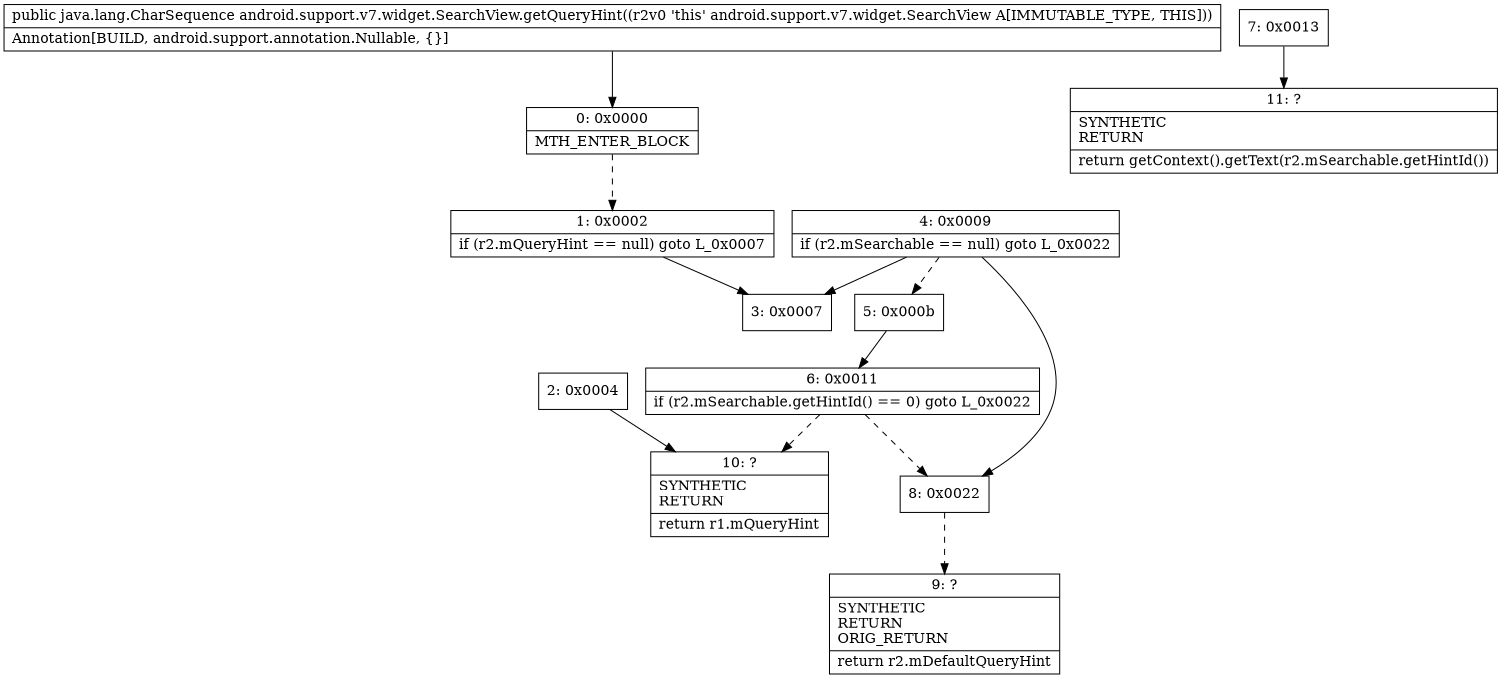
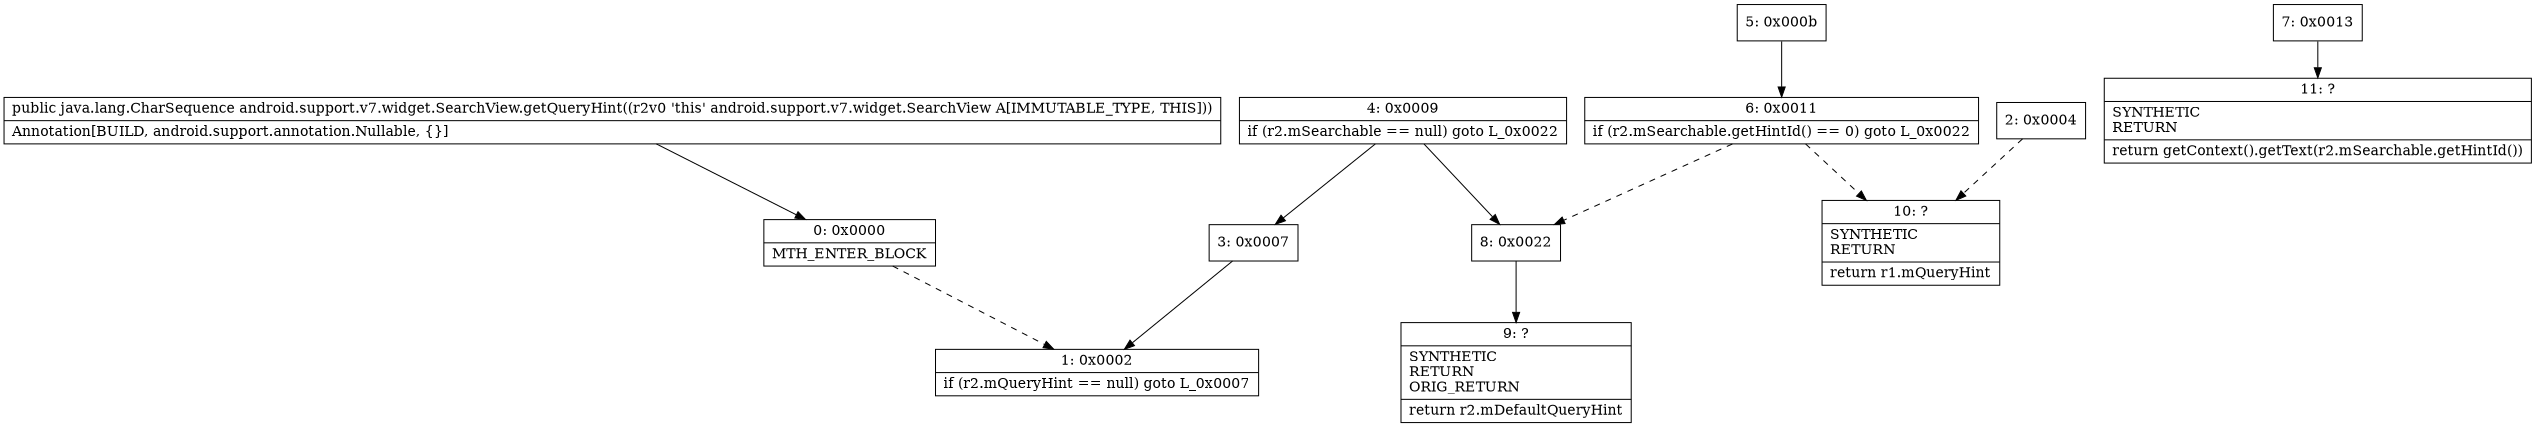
edge "4: 0x0009" -> "5: 0x000b": removed
edge "1: 0x0002" -> "3: 0x0007": reversed
edge "2: 0x0004" -> "10: ?": style solid -> dashed
edge "8: 0x0022" -> "9: ?": style dashed -> solid
